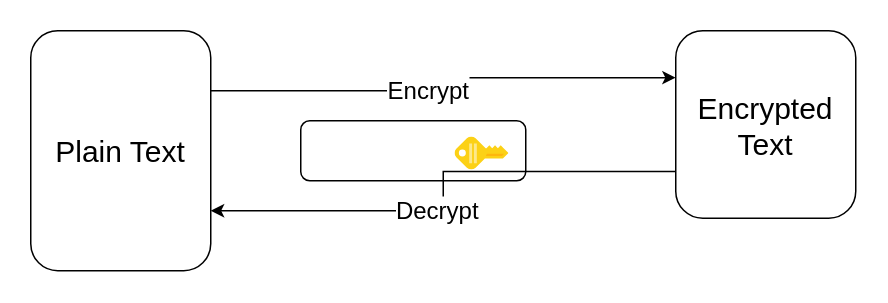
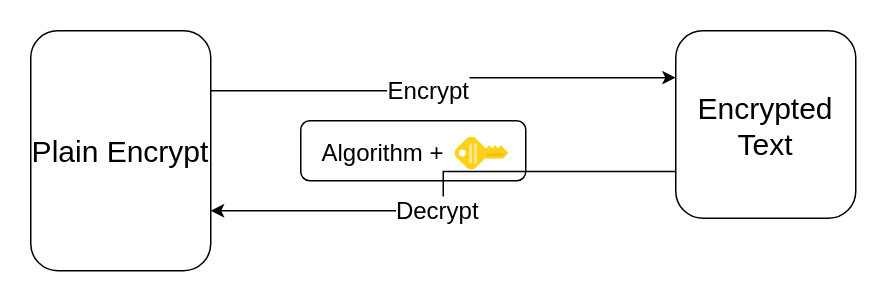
node "Plain Text": label "Plain Text" -> "Plain Encrypt"
node "Algorithm +": added
